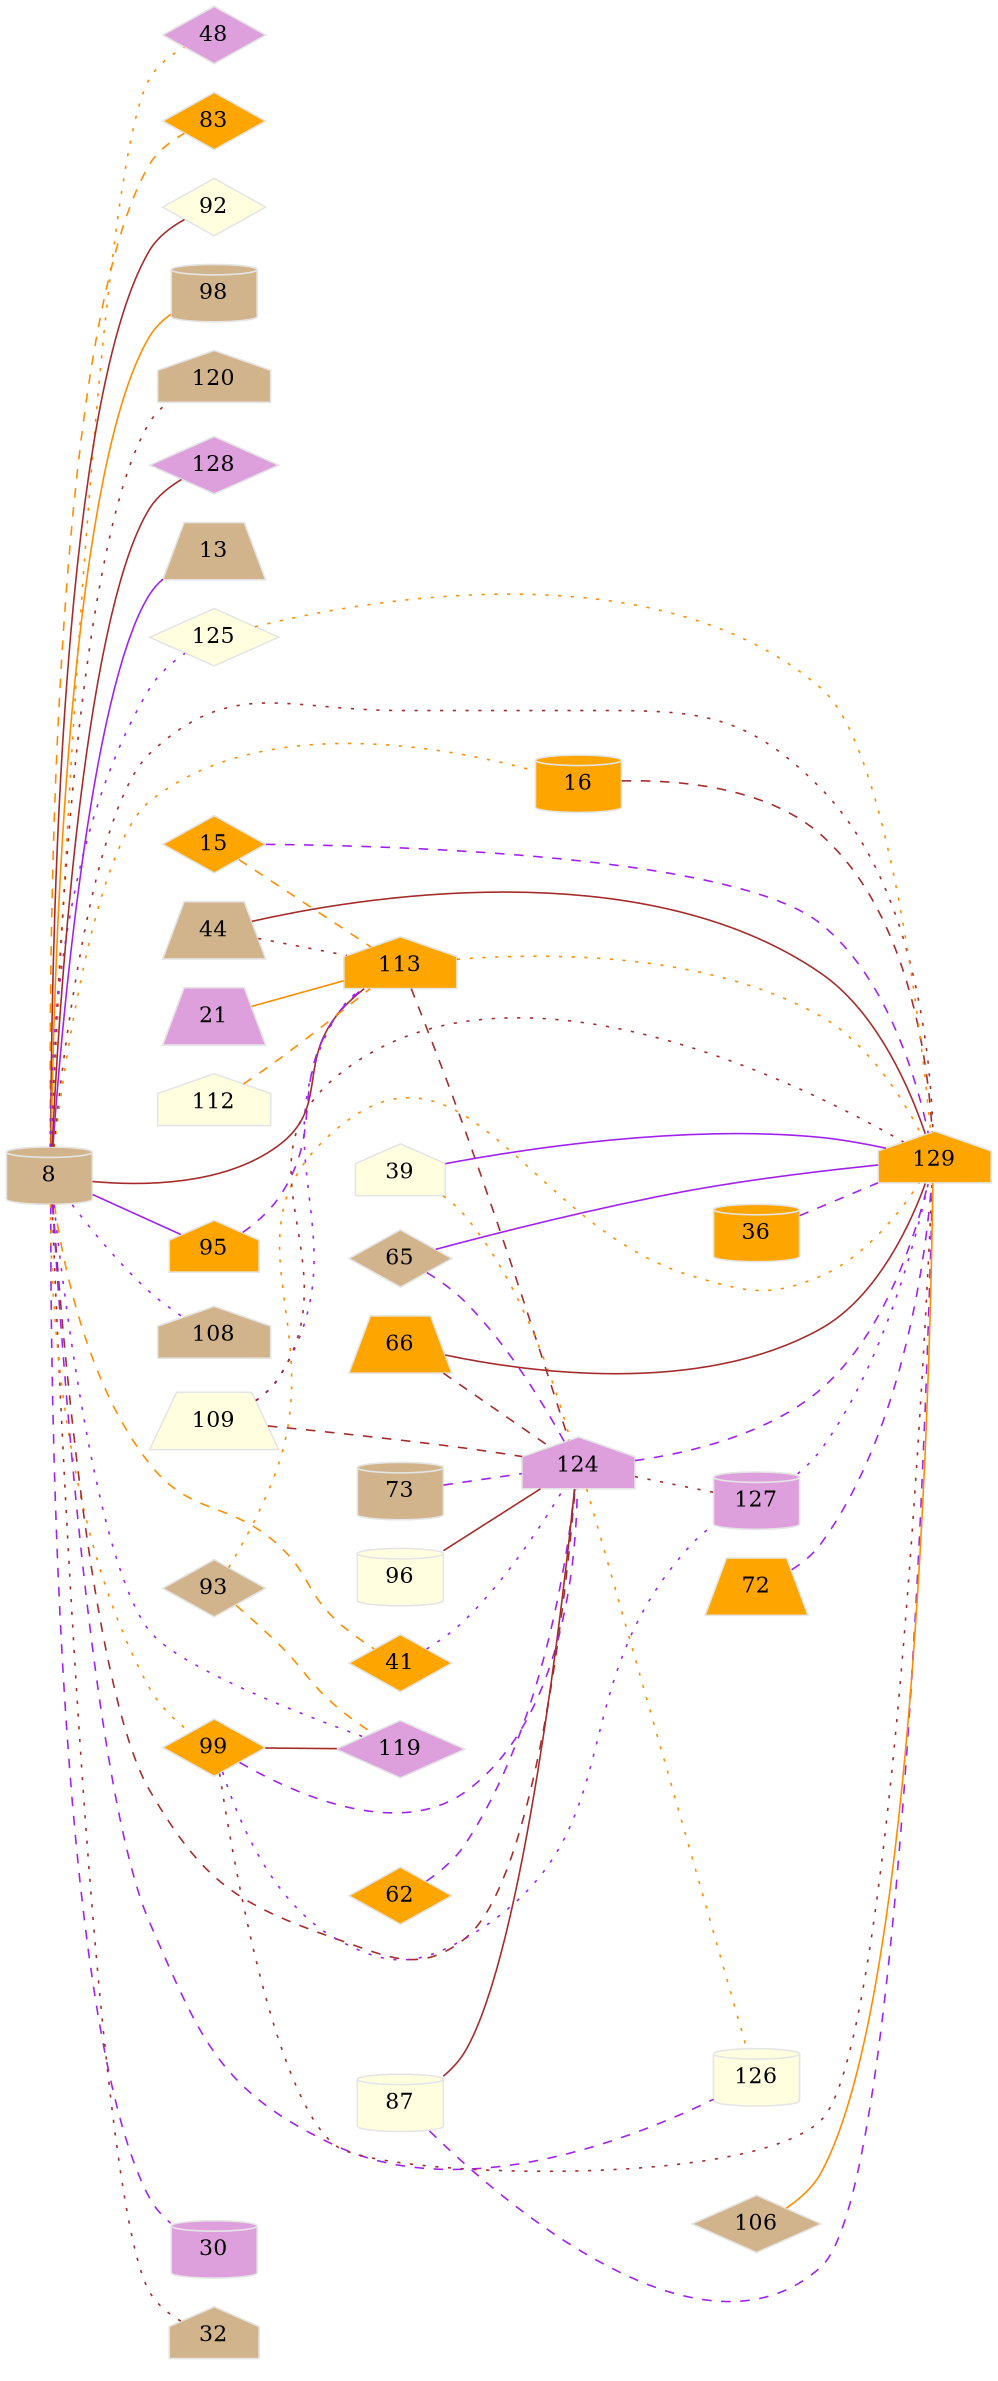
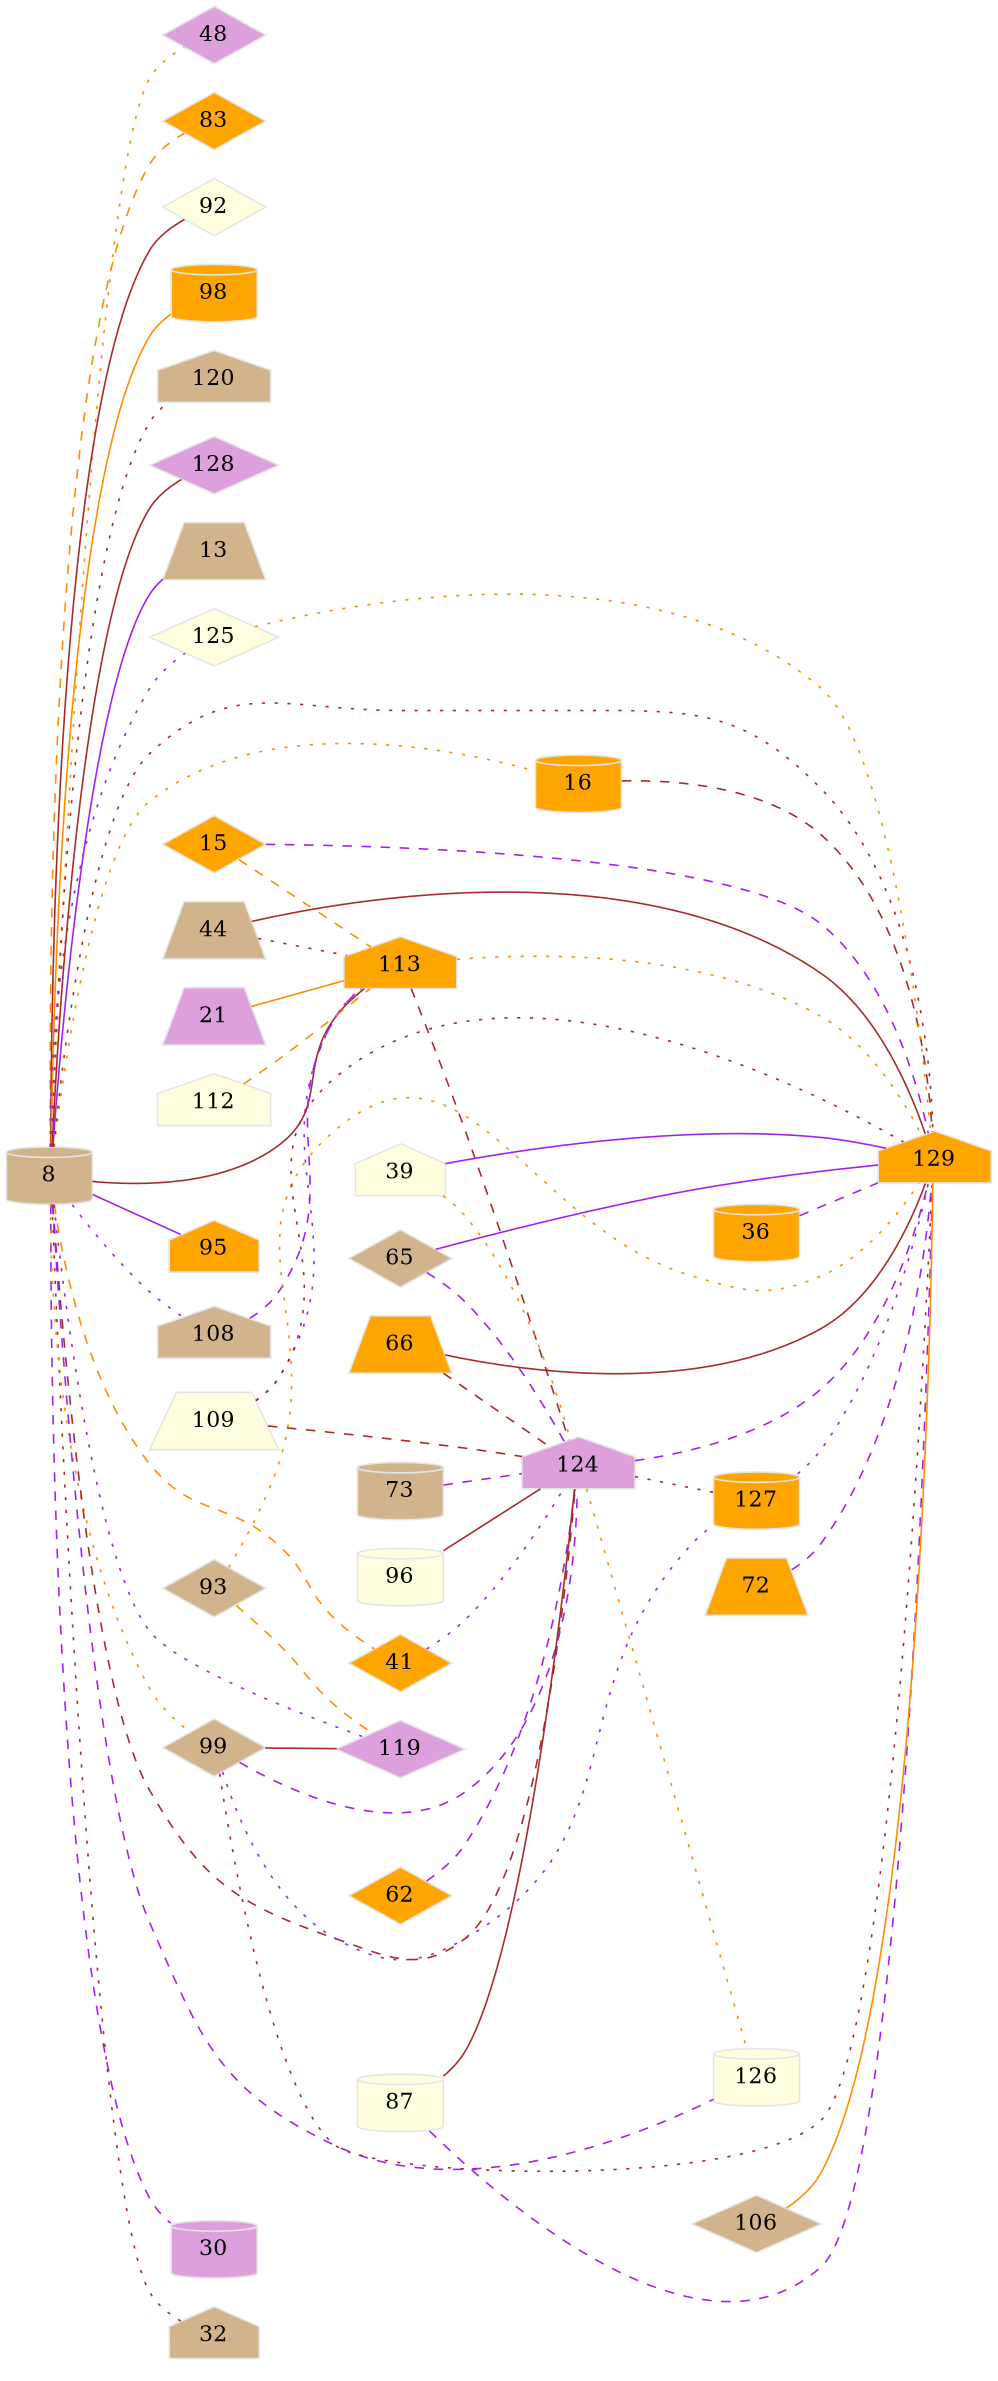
node "98": fillcolor tan -> orange
edge "113" -- "95": now "113" -- "108"
node "127": fillcolor plum -> orange
node "99": fillcolor orange -> tan
